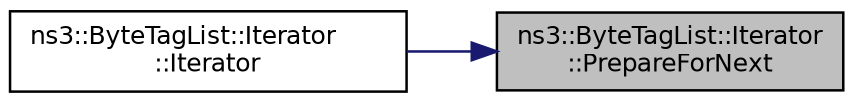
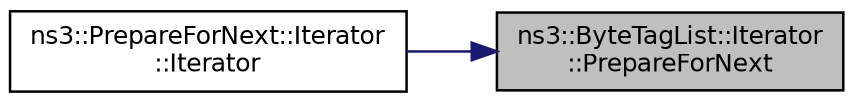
node "ns3::ByteTagList::Iterator ::Iterator": label "ns3::ByteTagList::Iterator ::Iterator" -> "ns3::PrepareForNext::Iterator ::Iterator"
